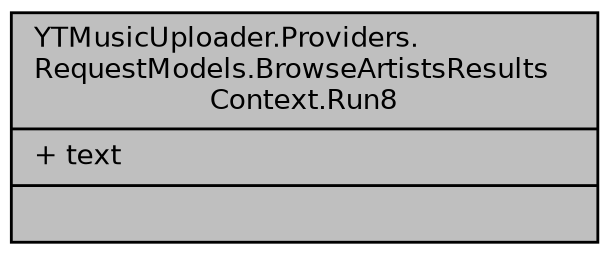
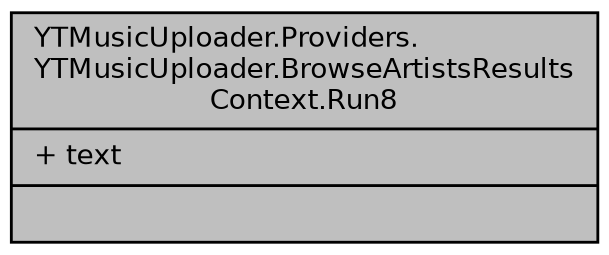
node "YTMusicUploader.Providers.": text "RequestModels.BrowseArtistsResults" -> "YTMusicUploader.BrowseArtistsResults"
